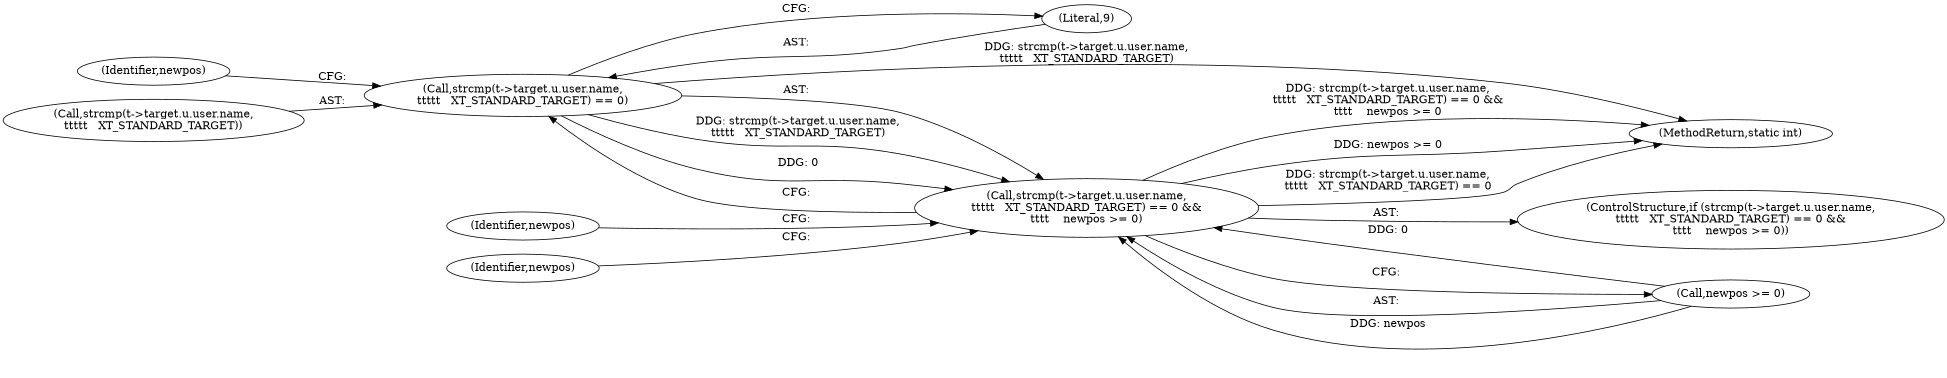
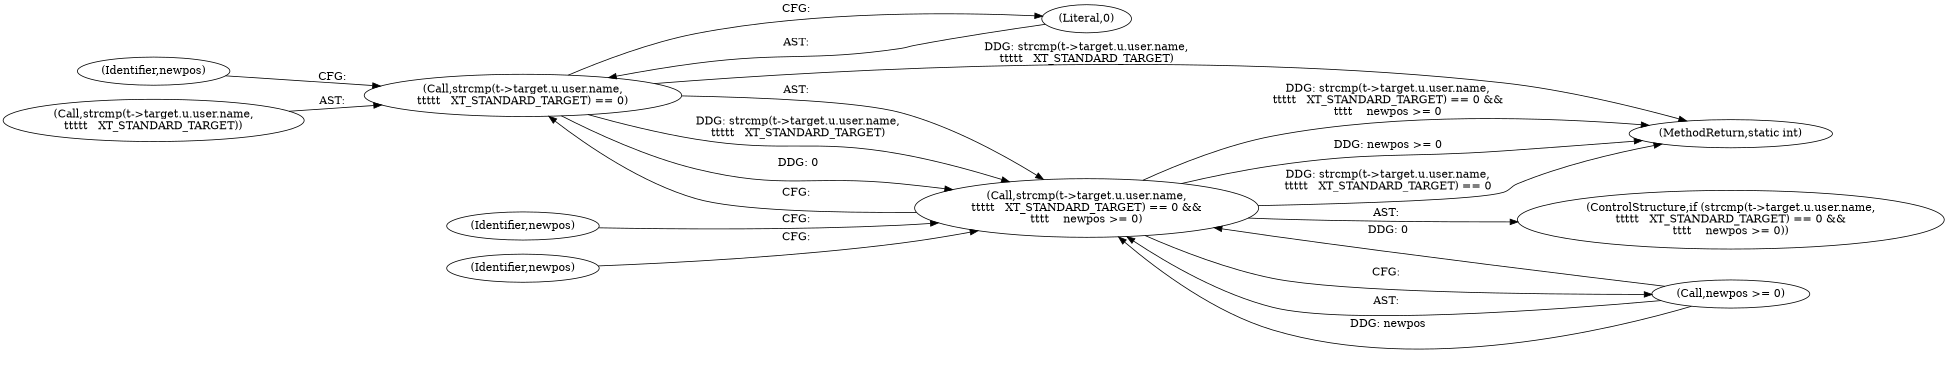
node "(Literal,9)": label "(Literal,9)" -> "(Literal,0)"
